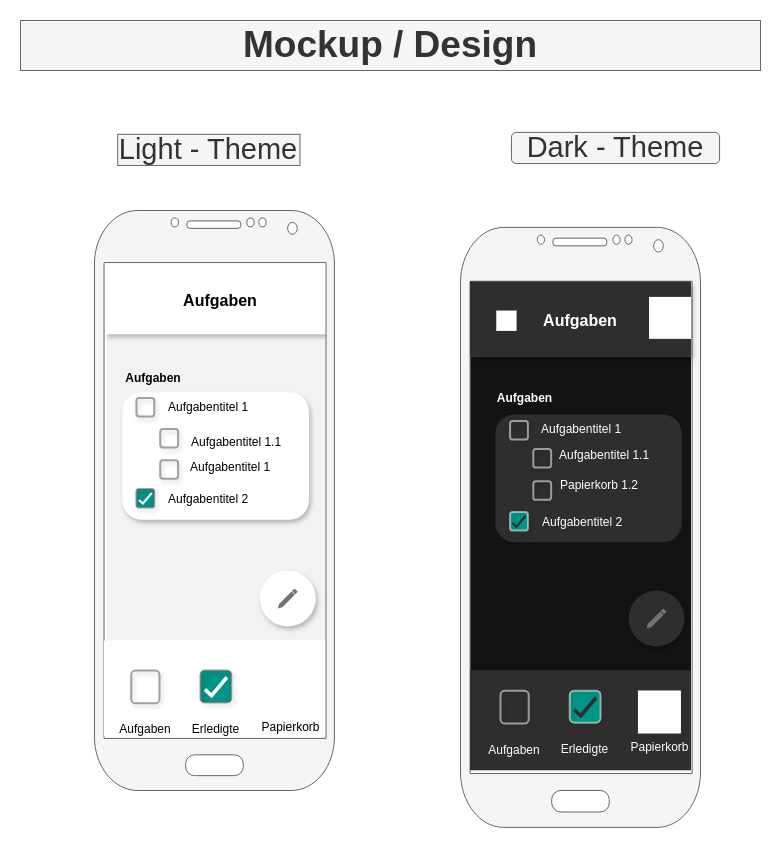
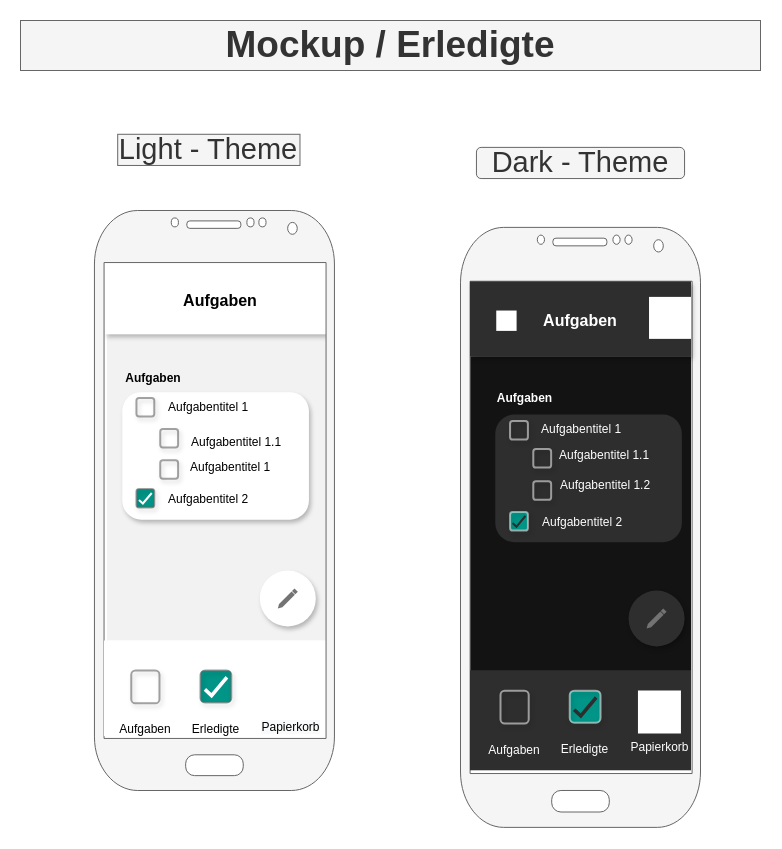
node "Mockup / Design": label "Mockup / Design" -> "Mockup / Erledigte"
node "Dark - Theme": moved (616, 148) -> (581, 163)
node "Papierkorb 1.2": label "Papierkorb 1.2" -> "Aufgabentitel 1.2"
